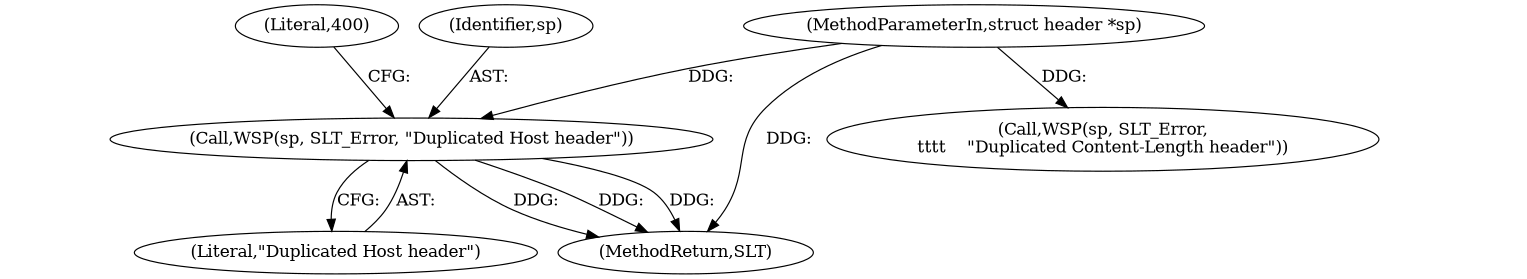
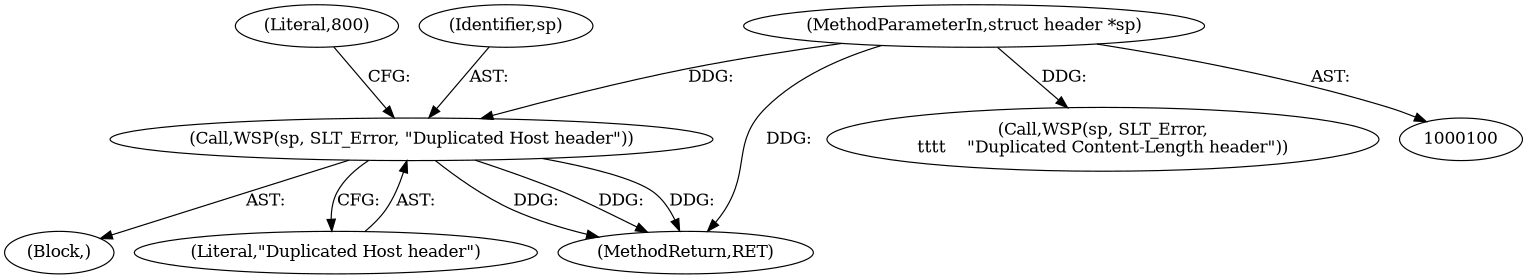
node "(Literal,400)": label "(Literal,400)" -> "(Literal,800)"
node "1000100": added
node "(Block,)": added
node "(MethodReturn,SLT)": label "(MethodReturn,SLT)" -> "(MethodReturn,RET)"
